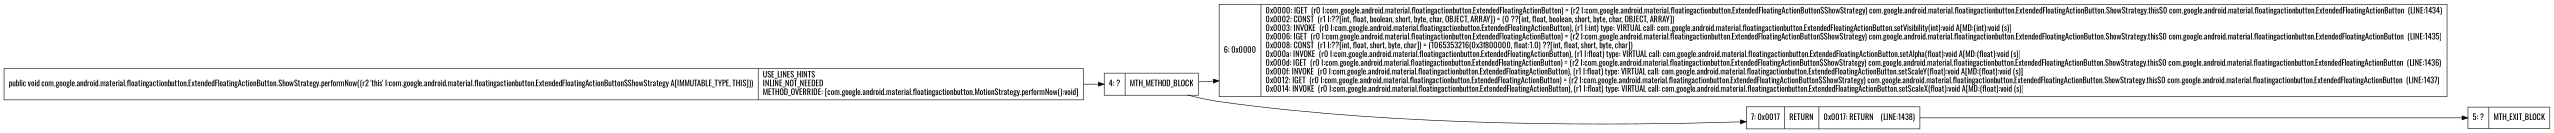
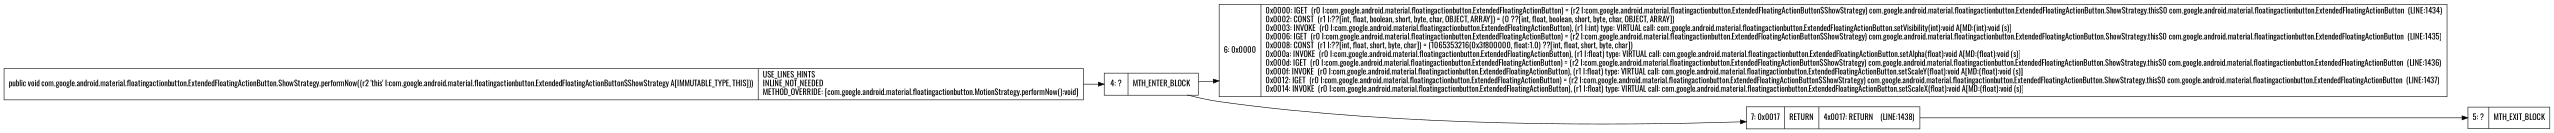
node "4: ?": text "MTH_METHOD_BLOCK" -> "MTH_ENTER_BLOCK"
node "7: 0x0017": text "0x0017: RETURN    (LINE:1438)" -> "4x0017: RETURN    (LINE:1438)"
